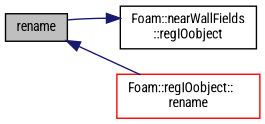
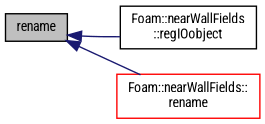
edge "rename" -> "Foam::nearWallFields ::regIOobject": reversed
node "Foam::regIOobject:: rename": label "Foam::regIOobject:: rename" -> "Foam::nearWallFields:: rename"
